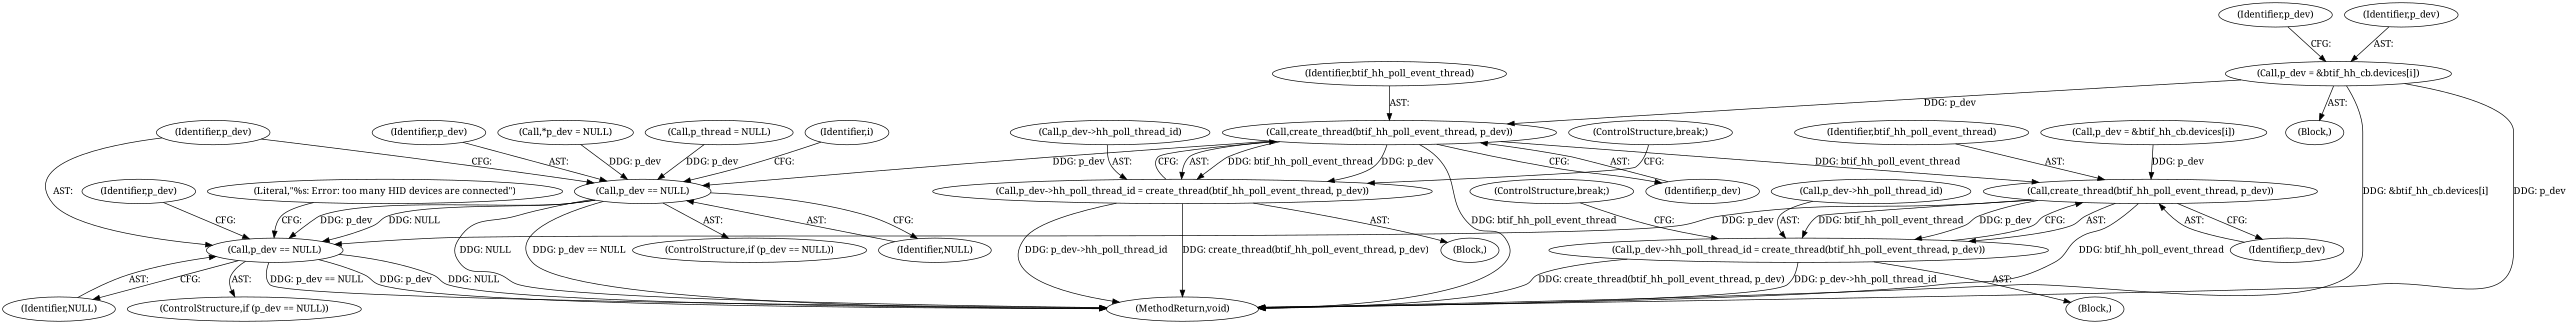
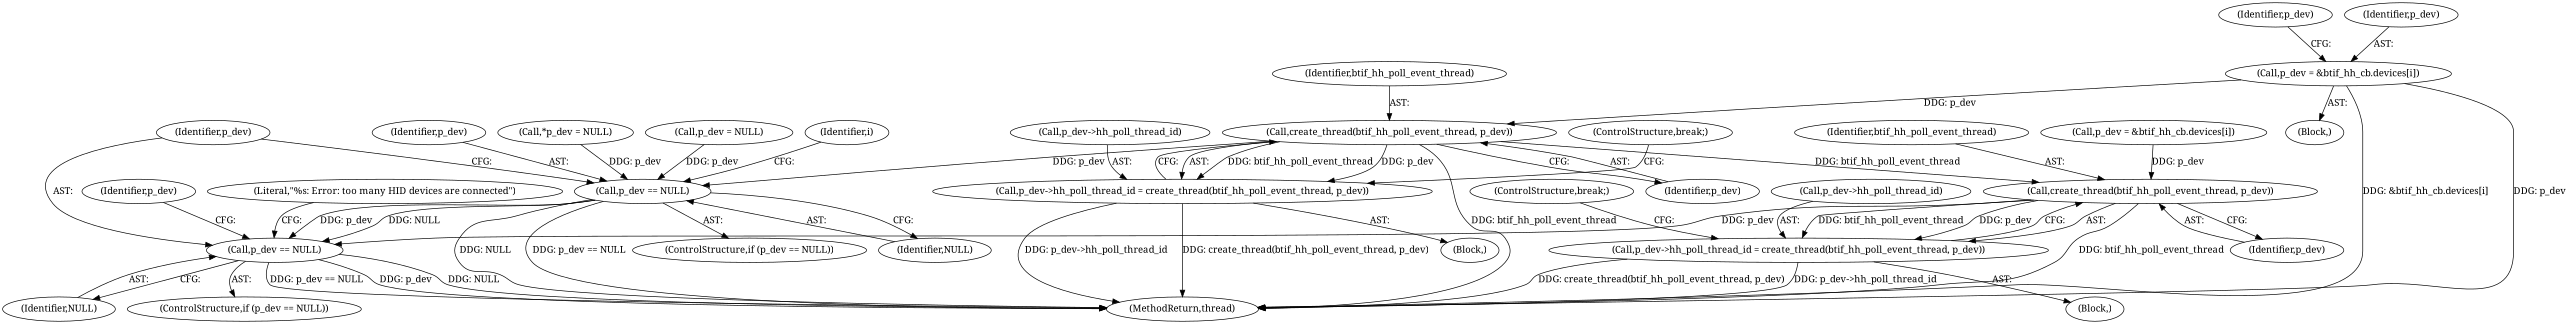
node "(Call,p_thread = NULL)": label "(Call,p_thread = NULL)" -> "(Call,p_dev = NULL)"
node "(MethodReturn,void)": label "(MethodReturn,void)" -> "(MethodReturn,thread)"
